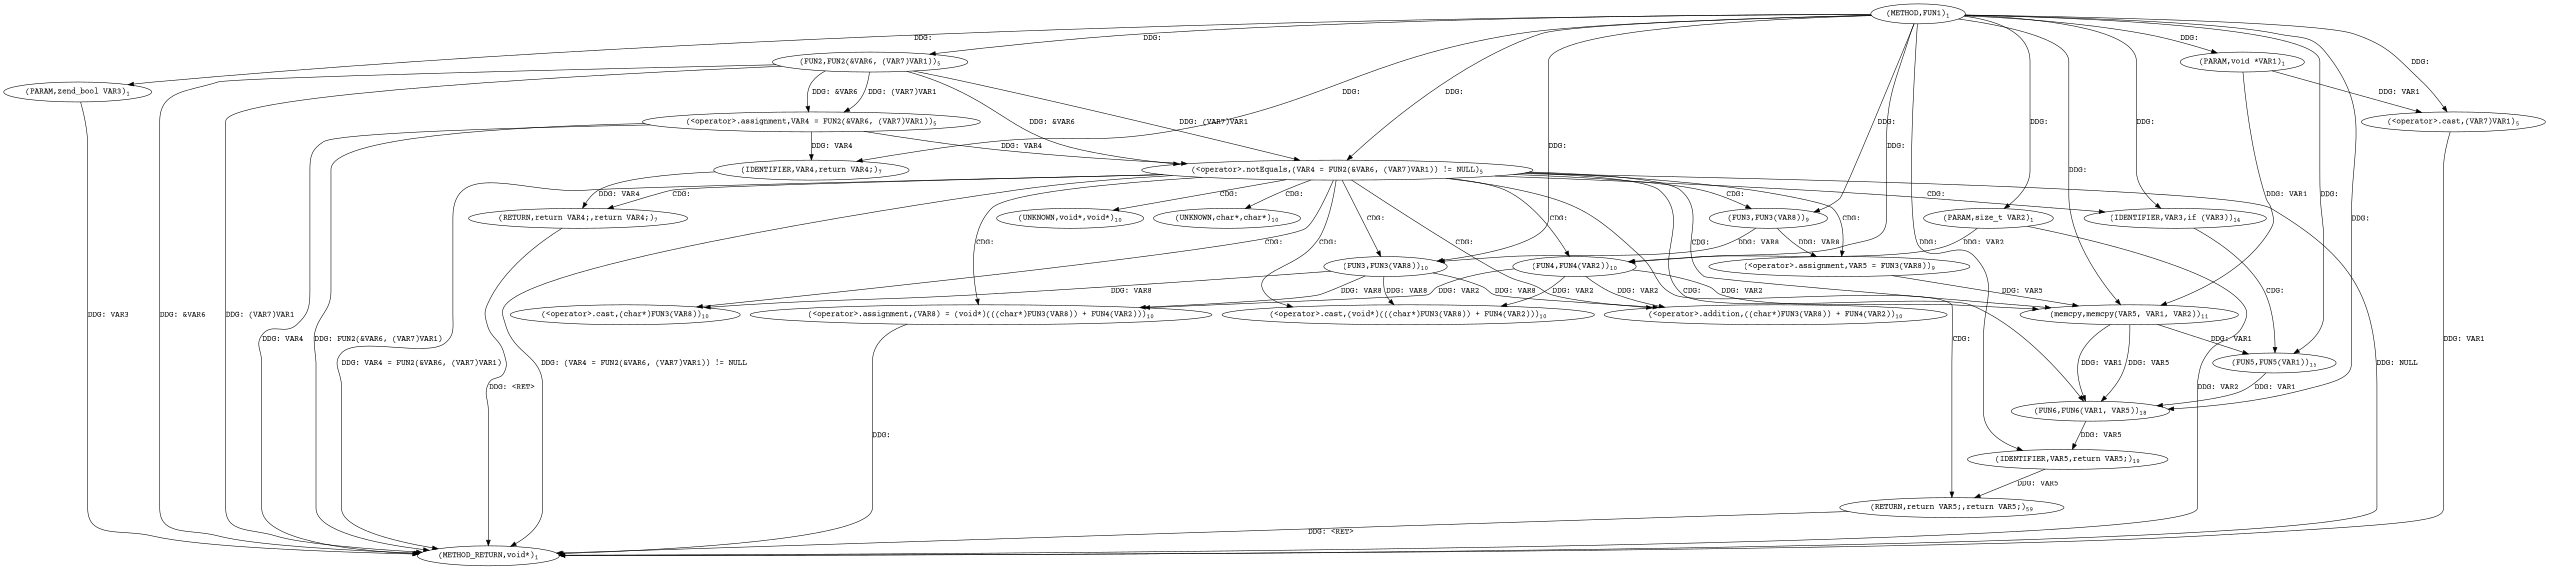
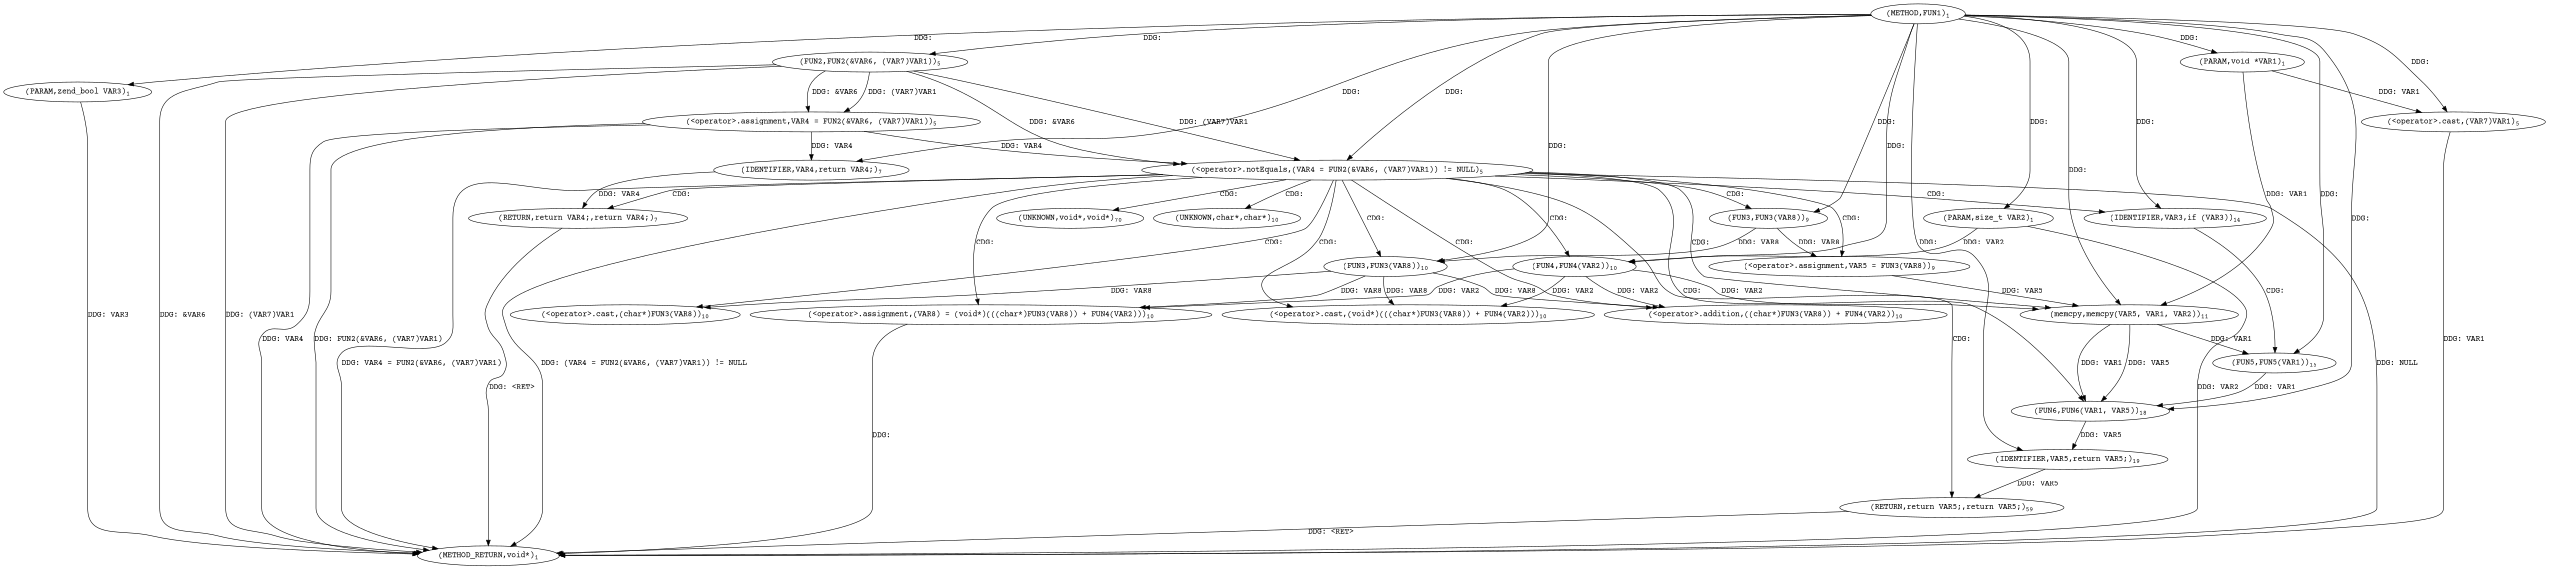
node "(UNKNOWN,void*,void*)": text "10" -> "70"
